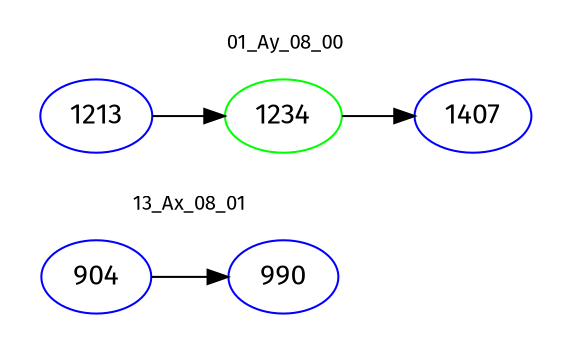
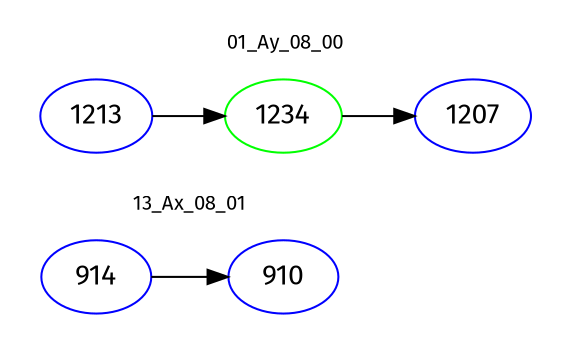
node "1407": label "1407" -> "1207"
node "904": label "904" -> "914"
node "990": label "990" -> "910"
